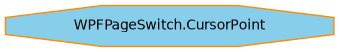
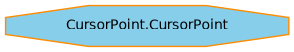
node "WPFPageSwitch.CursorPoint": label "WPFPageSwitch.CursorPoint" -> "CursorPoint.CursorPoint"
